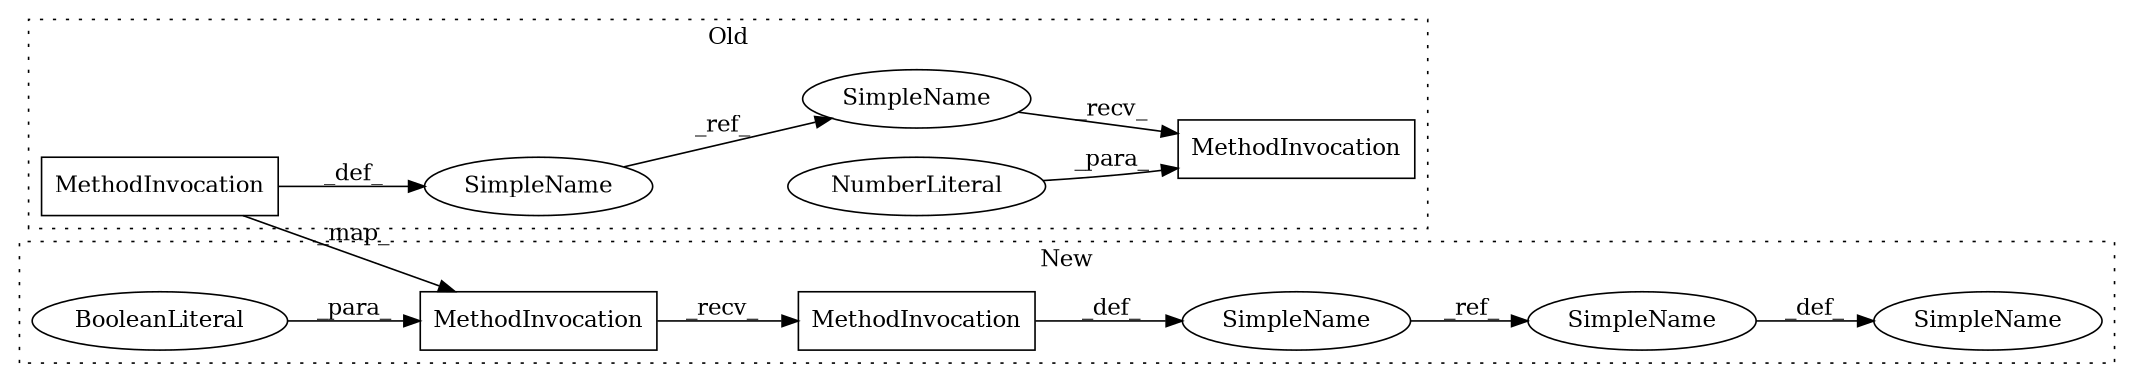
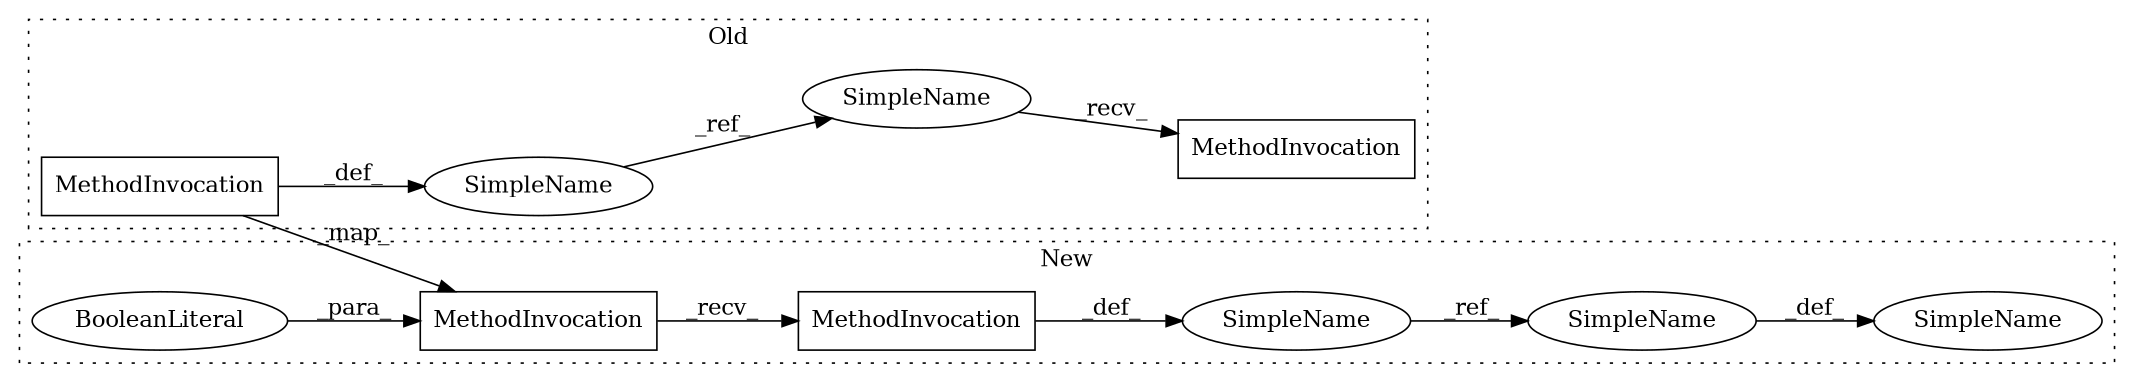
node "NumberLiteral": removed
